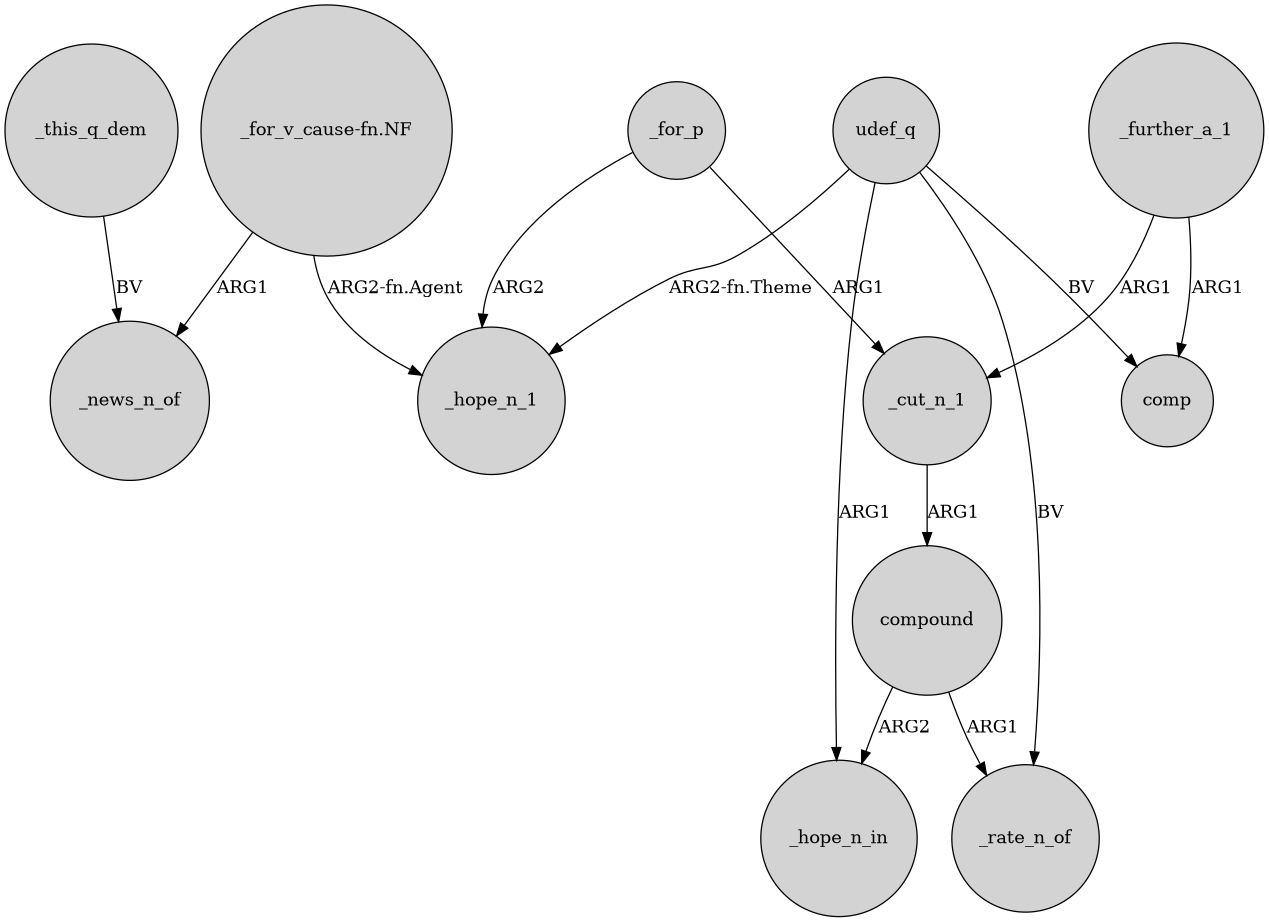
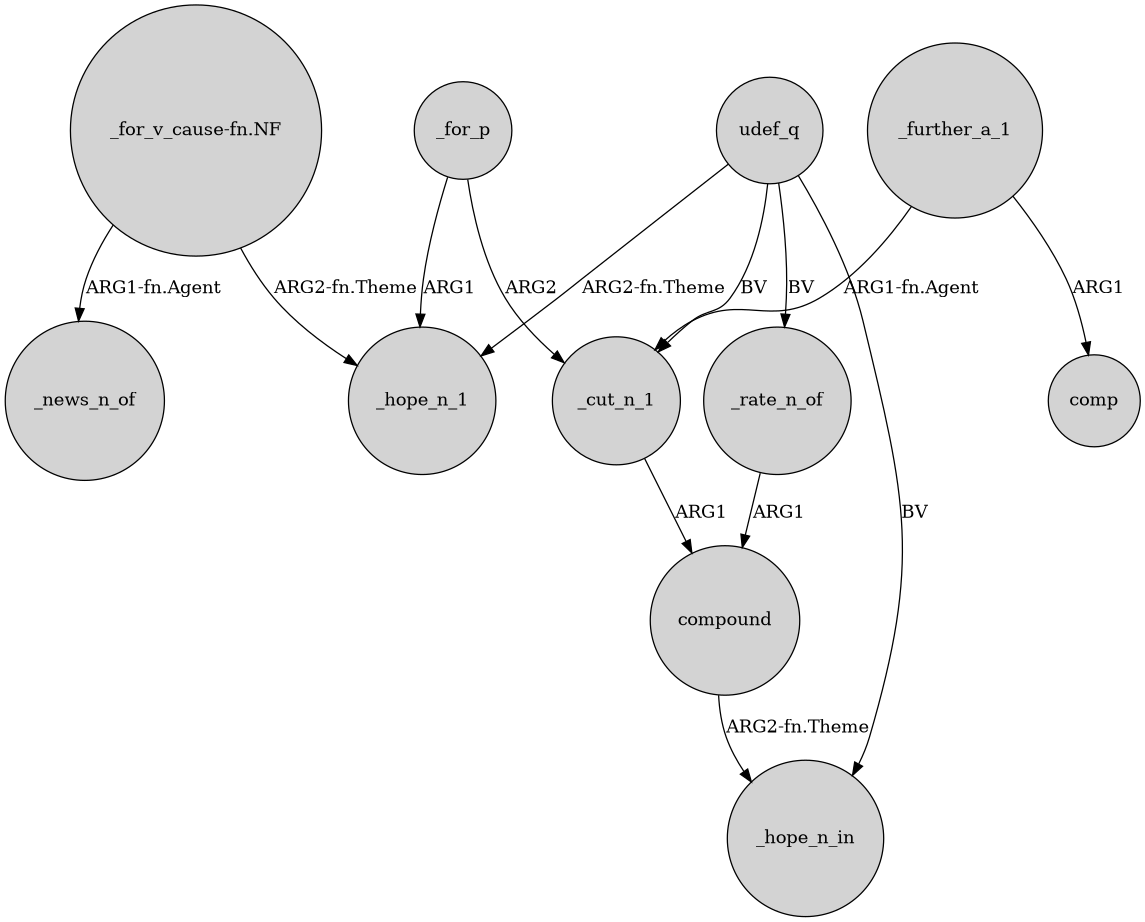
node "_this_q_dem": removed
edge "udef_q" -> "comp": now "udef_q" -> "_cut_n_1"
edge "_for_v_cause-fn.NF" -> "_news_n_of": label "ARG1" -> "ARG1-fn.Agent"
edge "_for_v_cause-fn.NF" -> "_hope_n_1": label "ARG2-fn.Agent" -> "ARG2-fn.Theme"
edge "_for_p" -> "_hope_n_1": label "ARG2" -> "ARG1"
edge "_for_p" -> "_cut_n_1": label "ARG1" -> "ARG2"
edge "_further_a_1" -> "_cut_n_1": label "ARG1" -> "ARG1-fn.Agent"
edge "udef_q" -> "_hope_n_in": label "ARG1" -> "BV"
edge "compound" -> "_hope_n_in": label "ARG2" -> "ARG2-fn.Theme"
edge "compound" -> "_rate_n_of": reversed
